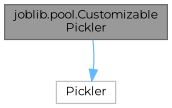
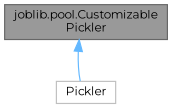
edge "joblib.pool.Customizable Pickler" -> "Pickler": reversed
